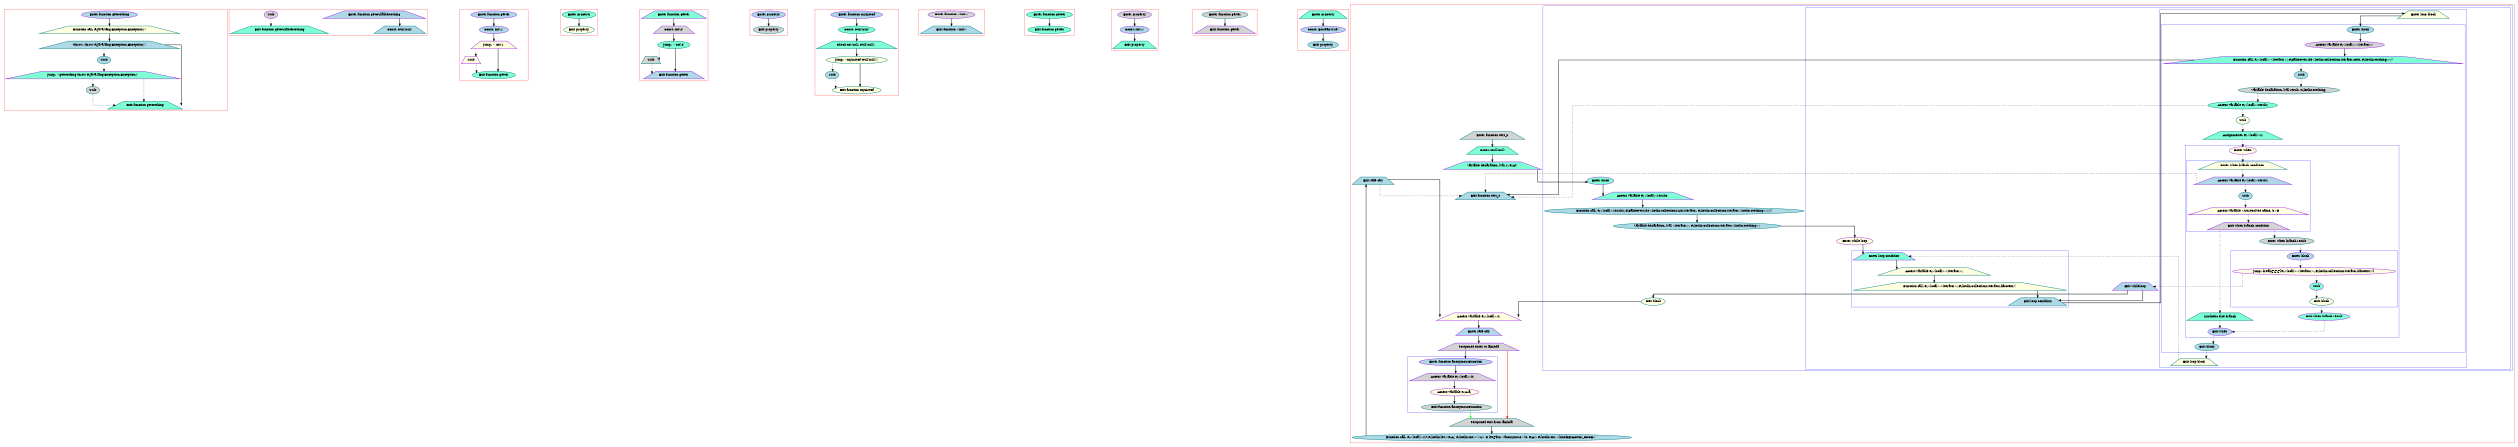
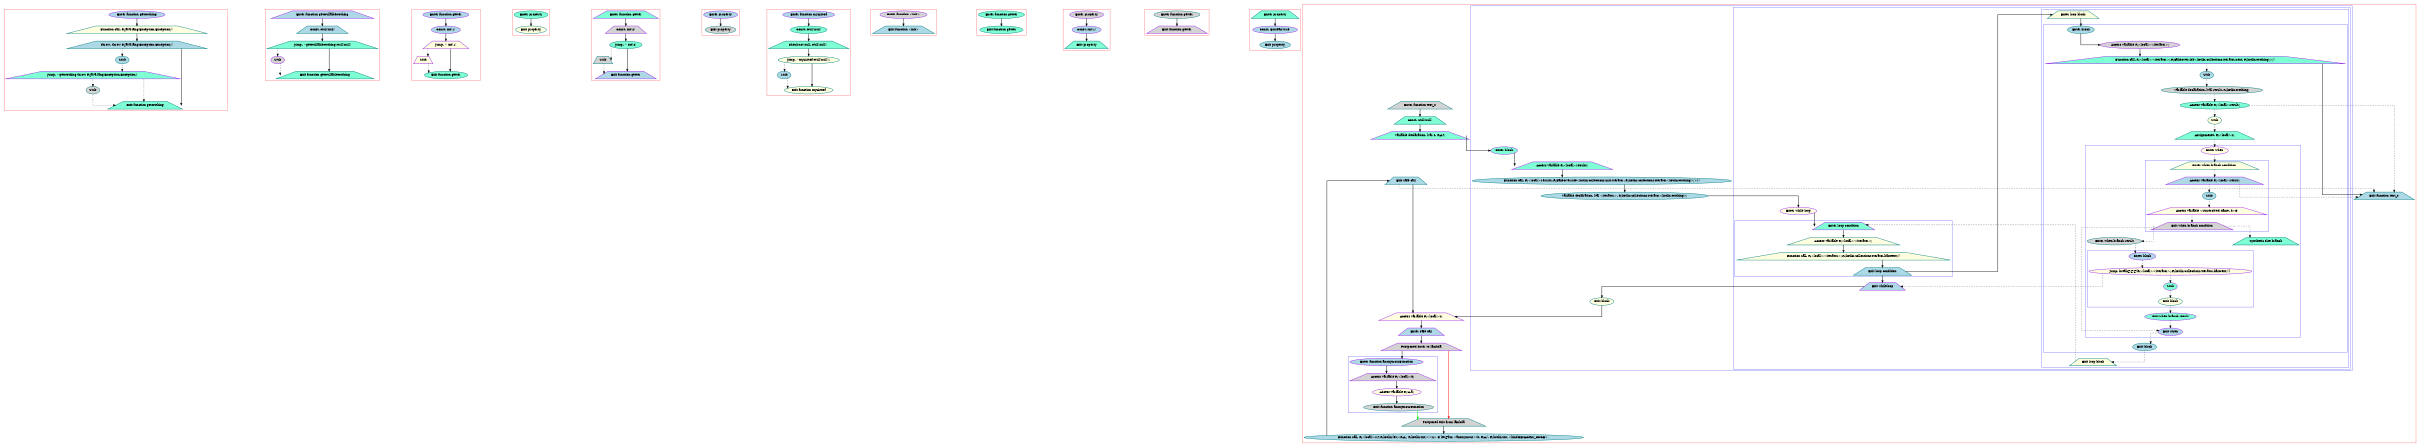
node "Jump: ^getNullableNothing Null(null)": added
edge "Exit whileloop" -> "Exit loop condition": reversed
edge "Synthetic else branch" -> "Exit when": now "Exit when branch condition" -> "Exit when"
